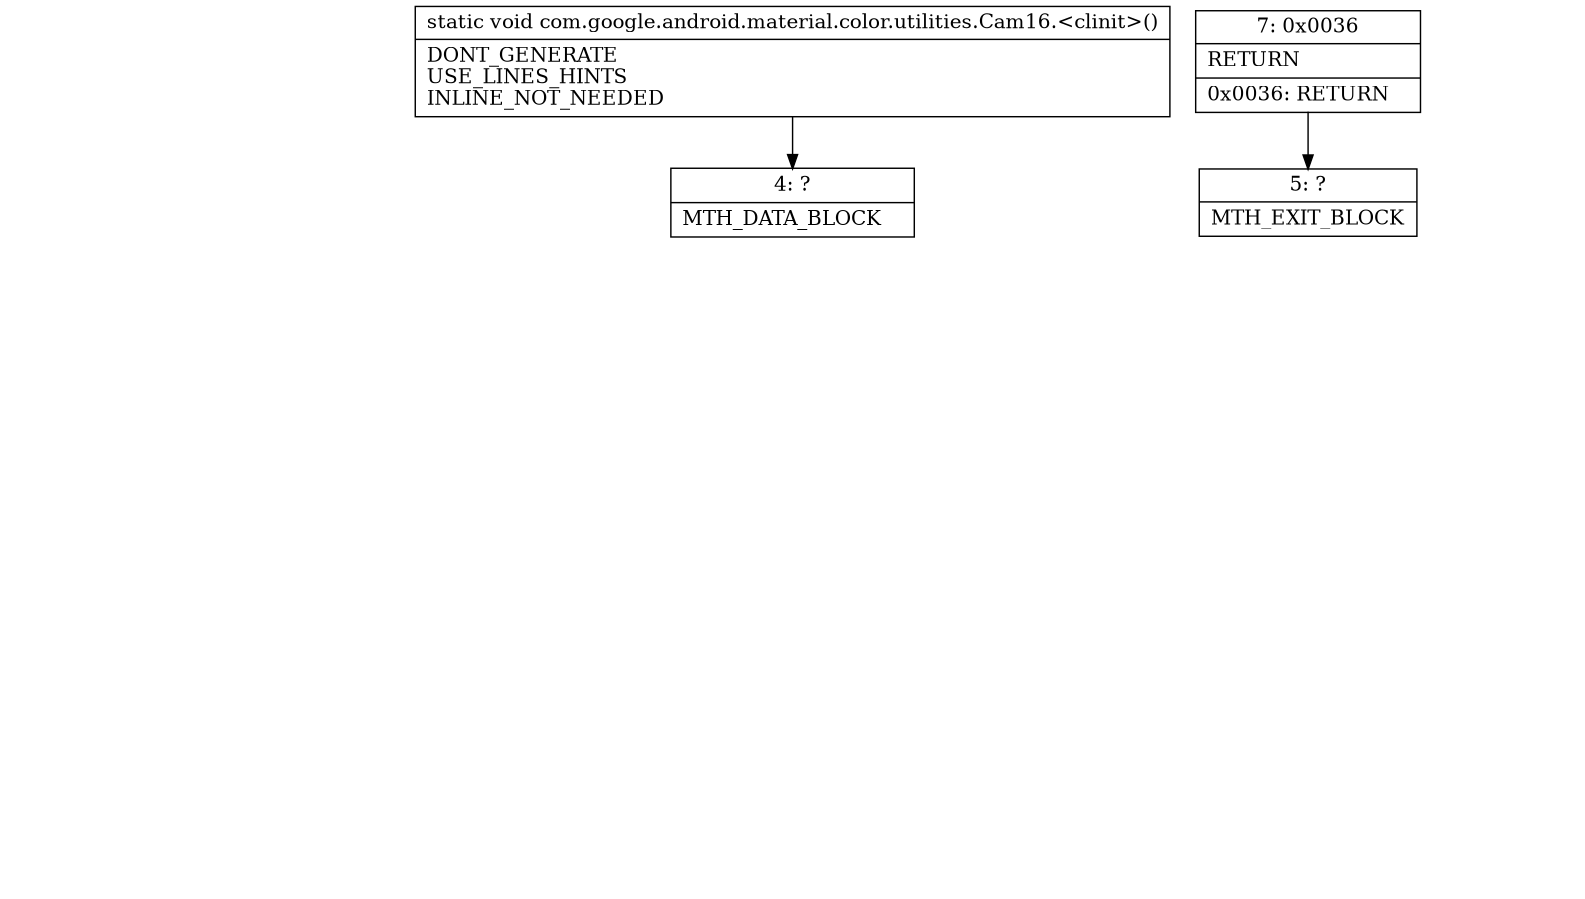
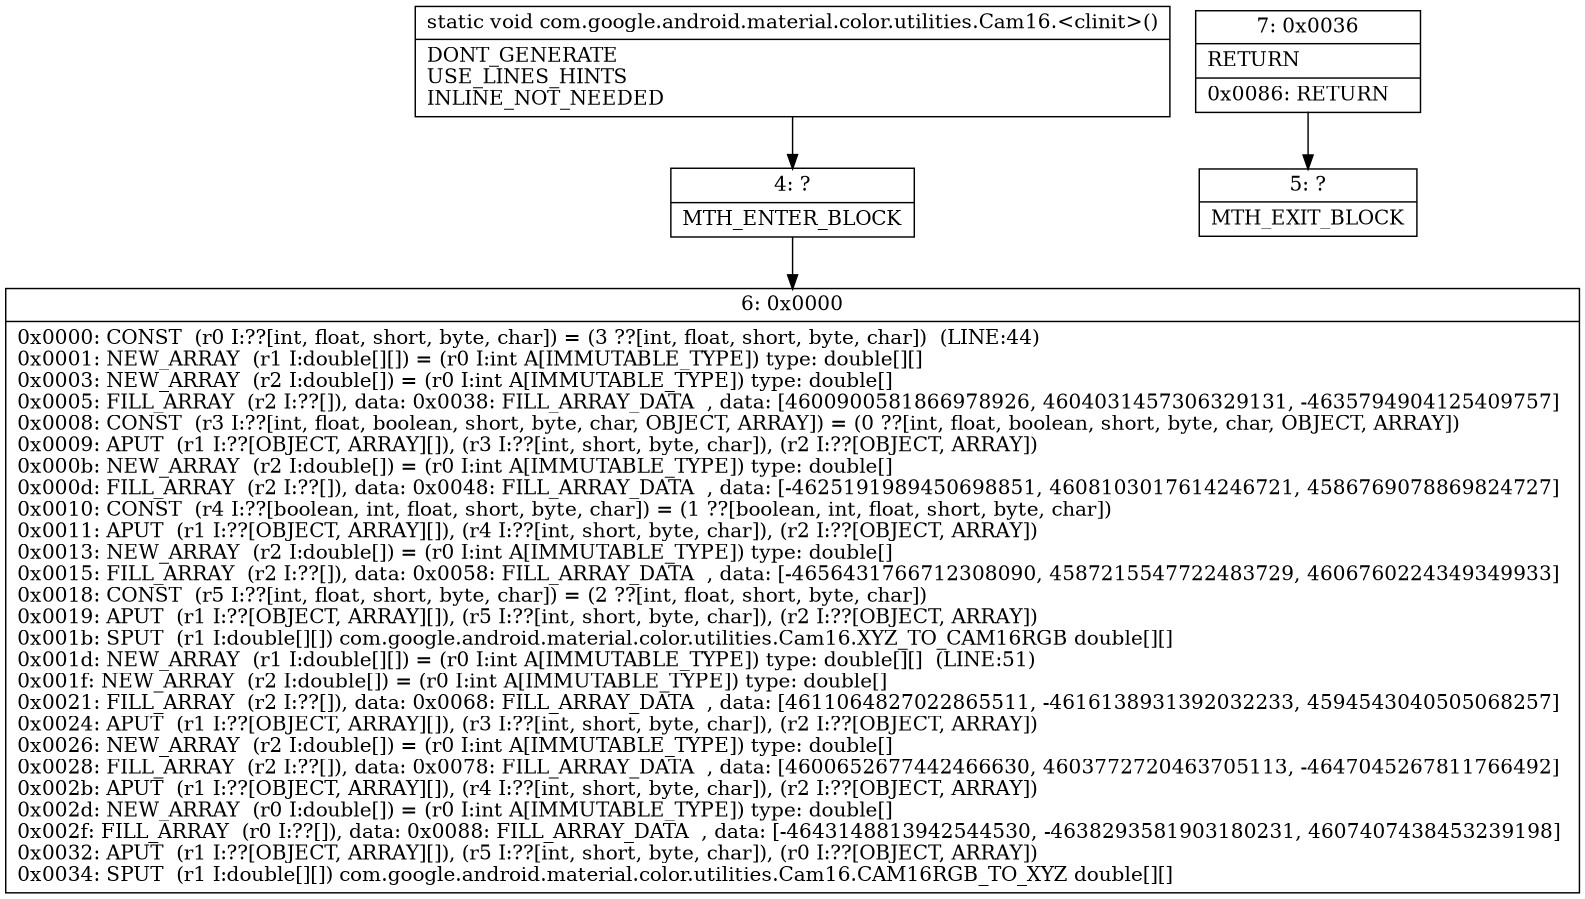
node "7: 0x0036": text "0x0036: RETURN" -> "0x0086: RETURN"
node "4: ?": text "MTH_DATA_BLOCK" -> "MTH_ENTER_BLOCK"
node "6: 0x0000": added
